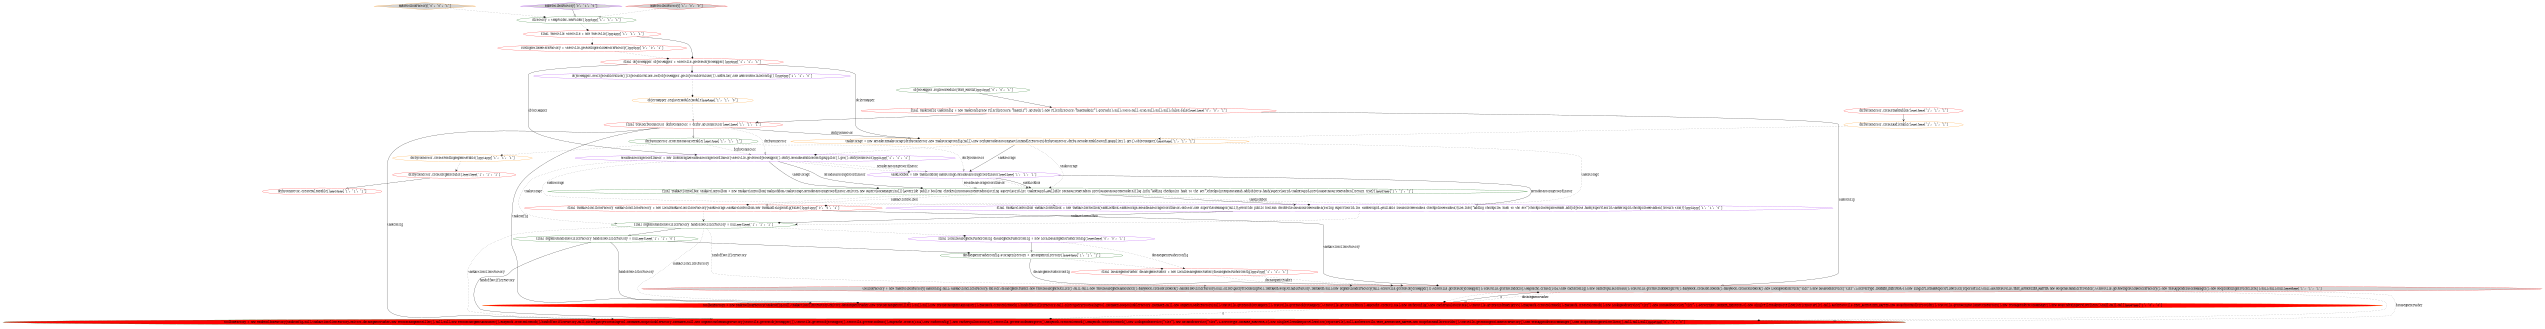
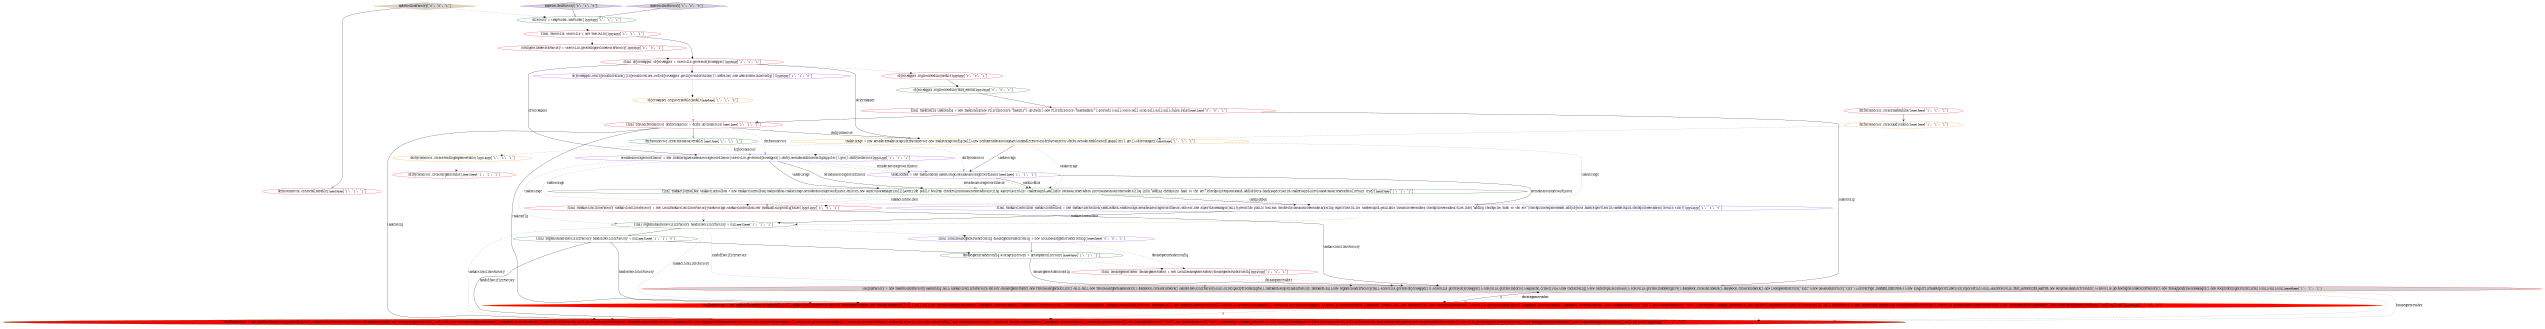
node "makeToolboxFactory['1', '0', '0']": color red -> purple
edge "makeToolboxFactory['1', '0', '0']" -> "directory = tempFolder.newFolder()@@@3@@@['1', '1', '1']": style dotted -> solid
node "objectMapper.registerModule(module)@@@8@@@['0', '0', '1']": added
edge "derbyConnector.createSegmentTable()@@@15@@@['1', '1', '1']" -> "derbyConnector.createRulesTable()@@@16@@@['1', '1', '1']": now "makeToolboxFactory['0', '0', '1']" -> "derbyConnector.createRulesTable()@@@16@@@['1', '1', '1']"
